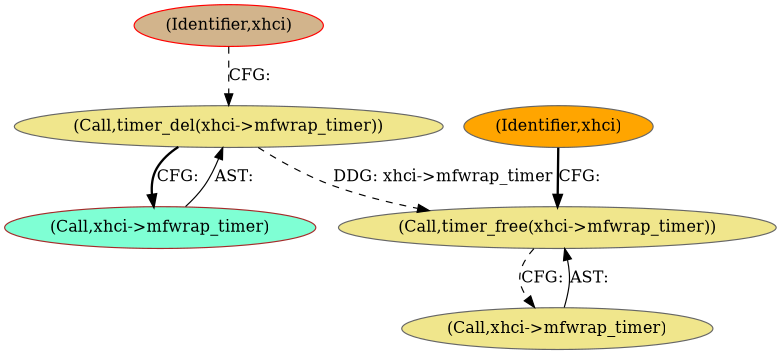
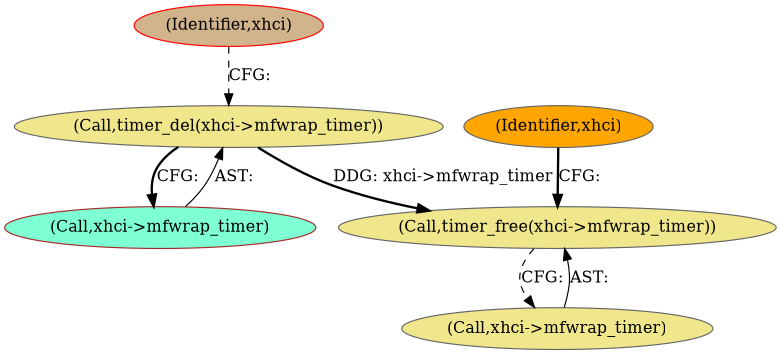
edge "(Call,timer_del(xhci->mfwrap_timer))" -> "(Call,timer_free(xhci->mfwrap_timer))": style dashed -> bold
